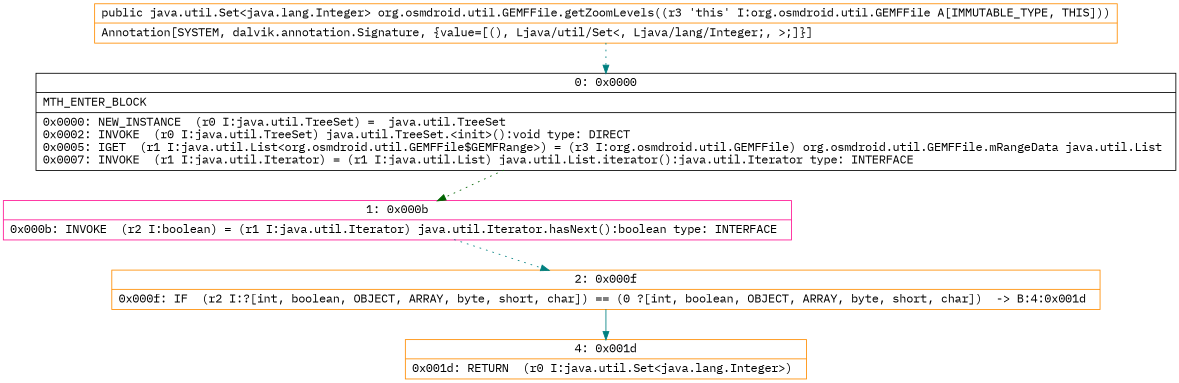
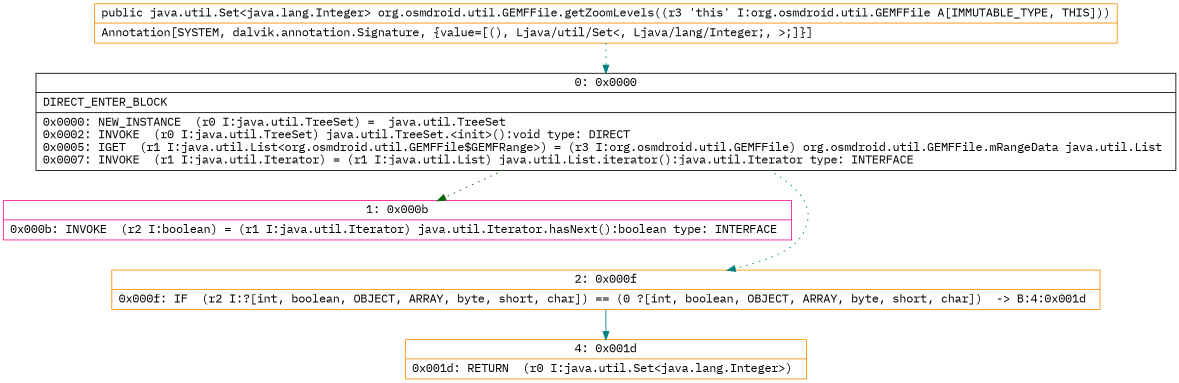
node "0: 0x0000": text "MTH_ENTER_BLOCK" -> "DIRECT_ENTER_BLOCK"
edge "1: 0x000b" -> "2: 0x000f": now "0: 0x0000" -> "2: 0x000f"
